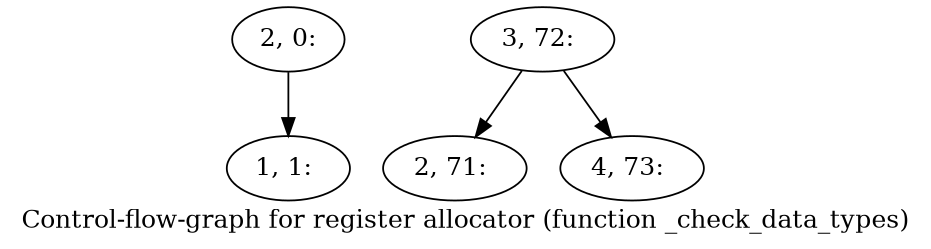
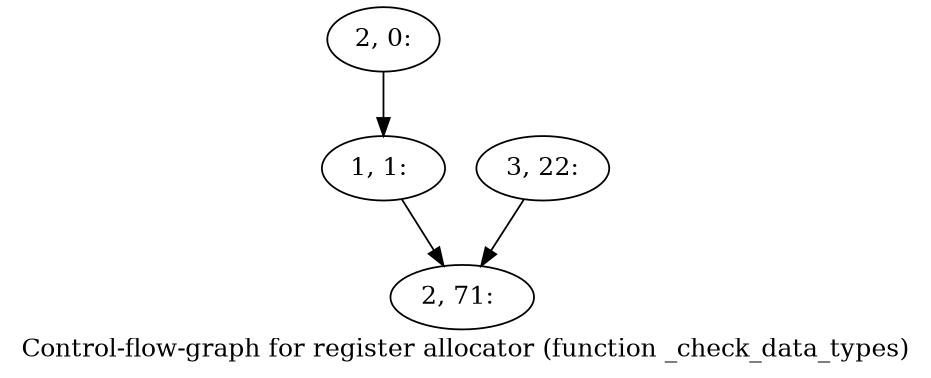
node "3, 72:": label "3, 72:" -> "3, 22:"
node "4, 73:": removed
edge "1, 1:" -> "2, 71:": added
